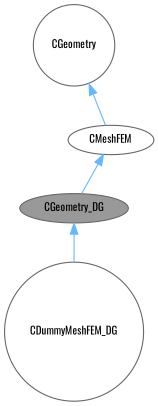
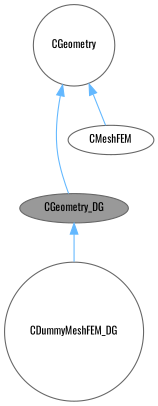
edge "CGeometry_DG" -> "CMeshFEM": now "CGeometry_DG" -> "CGeometry"
